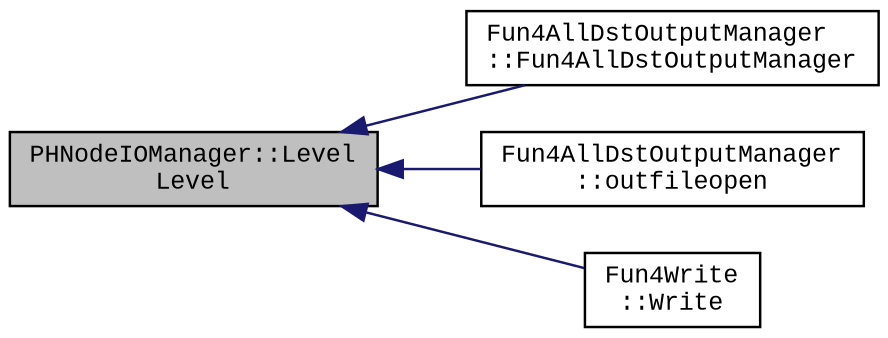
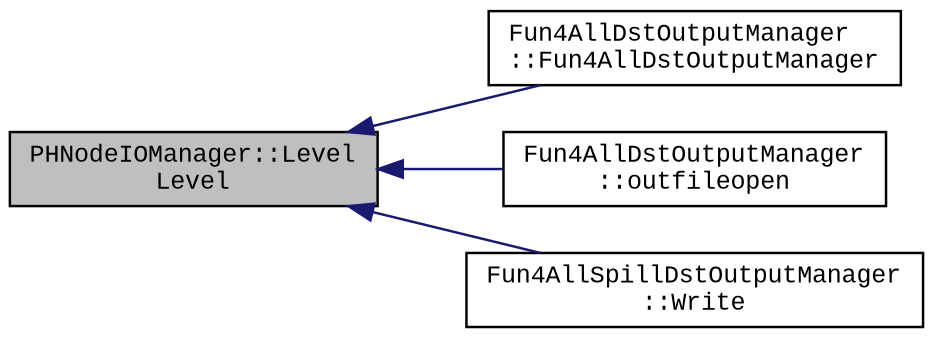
node "Fun4Write ::Write": label "Fun4Write ::Write" -> "Fun4AllSpillDstOutputManager ::Write"
